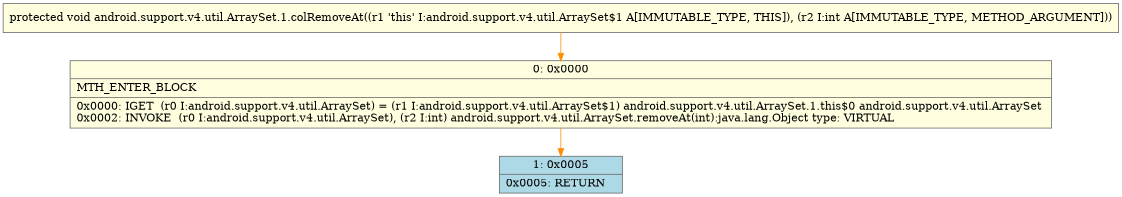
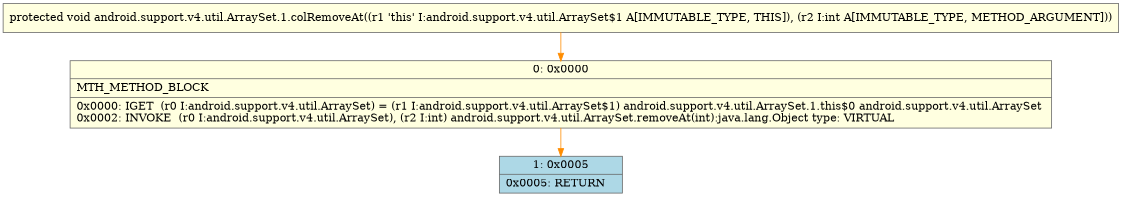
node "0: 0x0000": text "MTH_ENTER_BLOCK" -> "MTH_METHOD_BLOCK"
